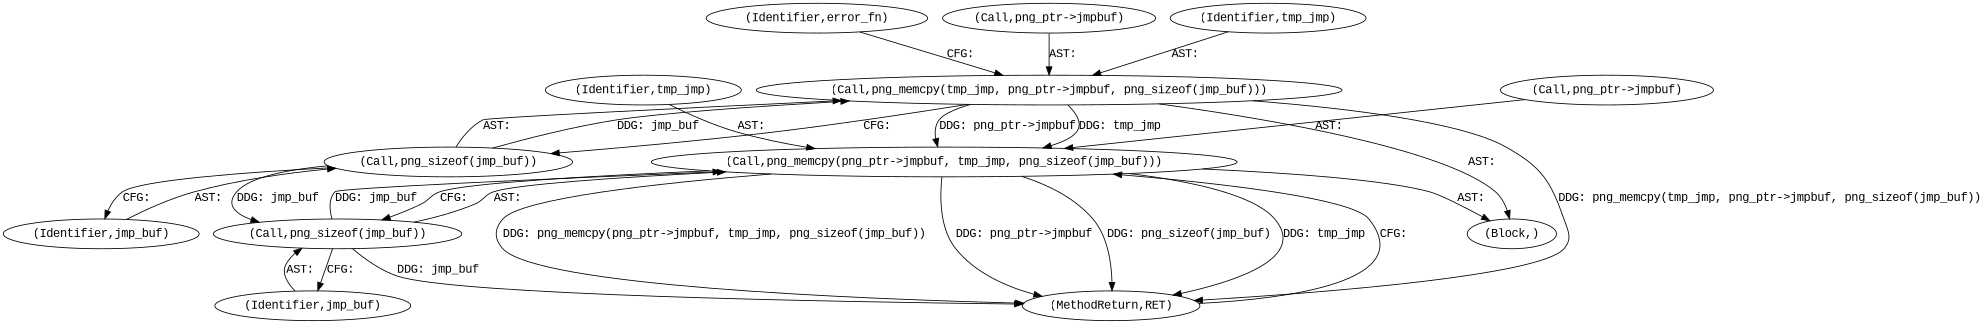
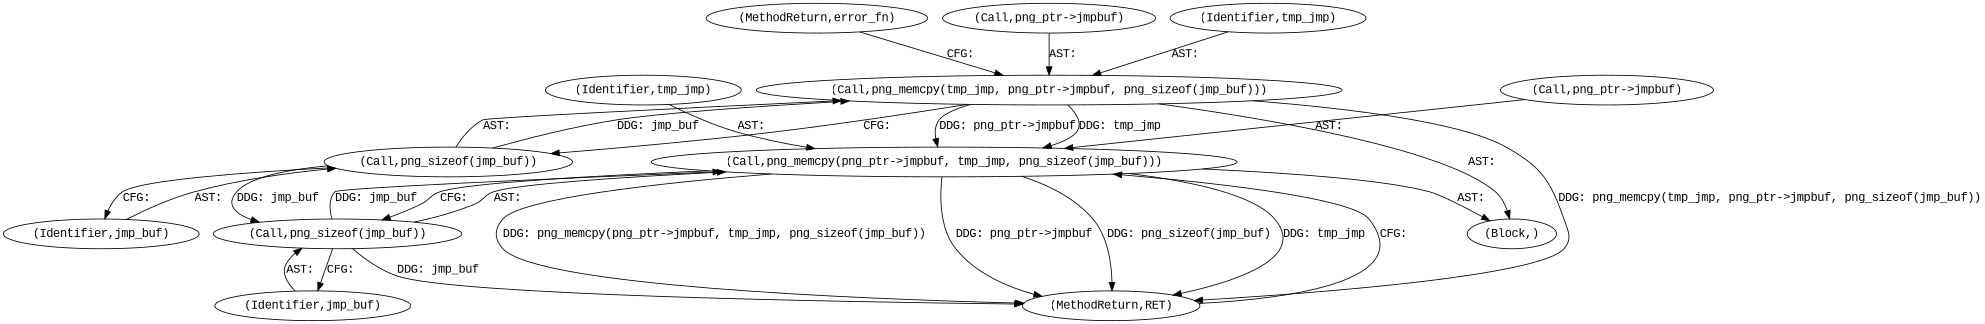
node "(Identifier,error_fn)": label "(Identifier,error_fn)" -> "(MethodReturn,error_fn)"
